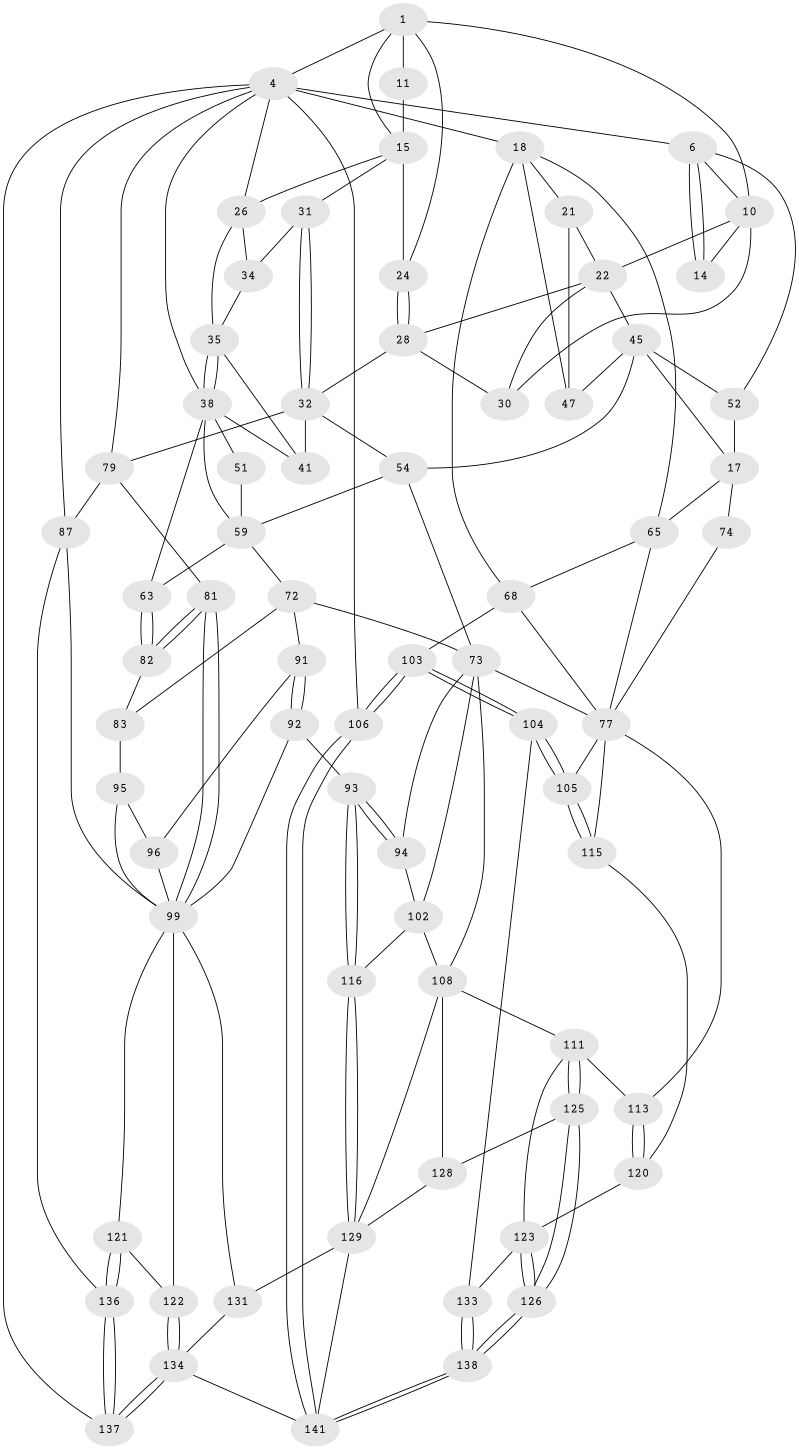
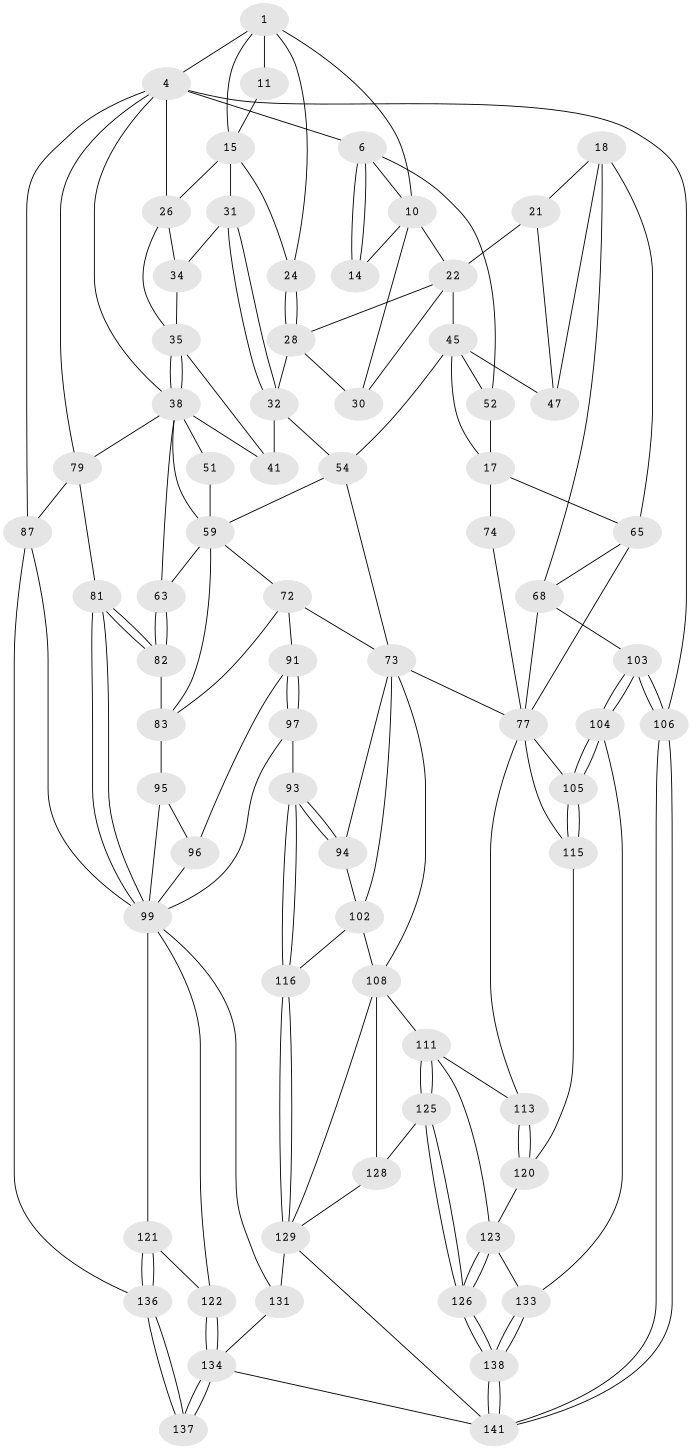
edge "4" -- "18": removed
edge "32" -- "79": now "38" -- "79"
edge "59" -- "83": added
edge "4" -- "137": removed
node "92": label "92" -> "97"
